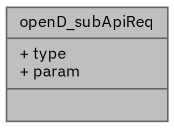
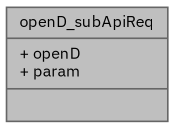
node "openD_subApiReq": text "+ type" -> "+ openD"
